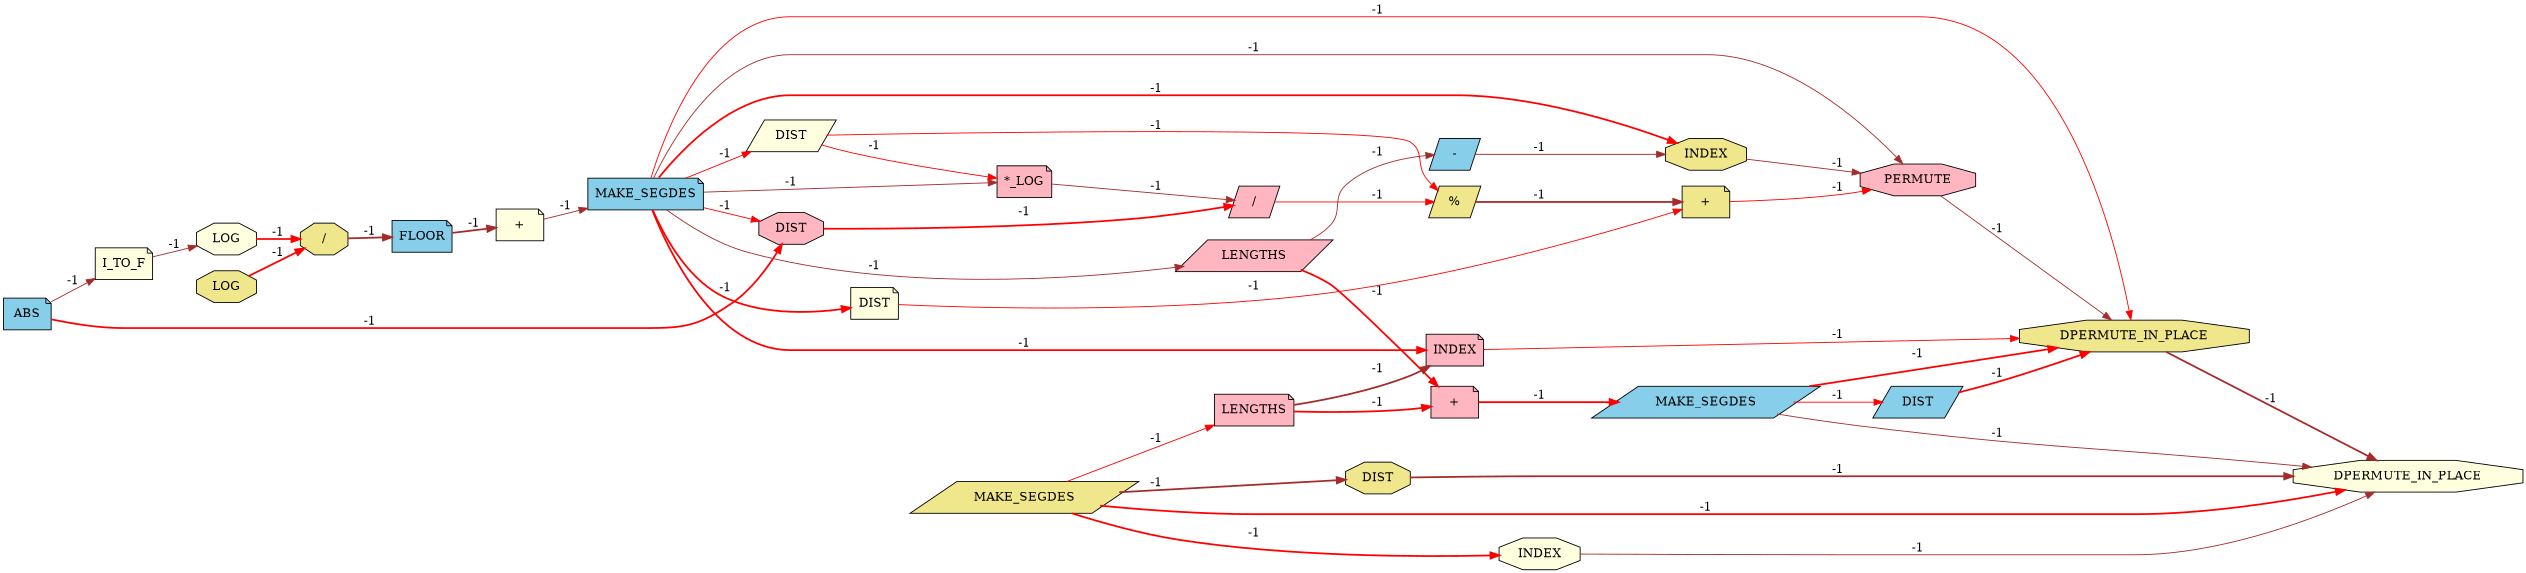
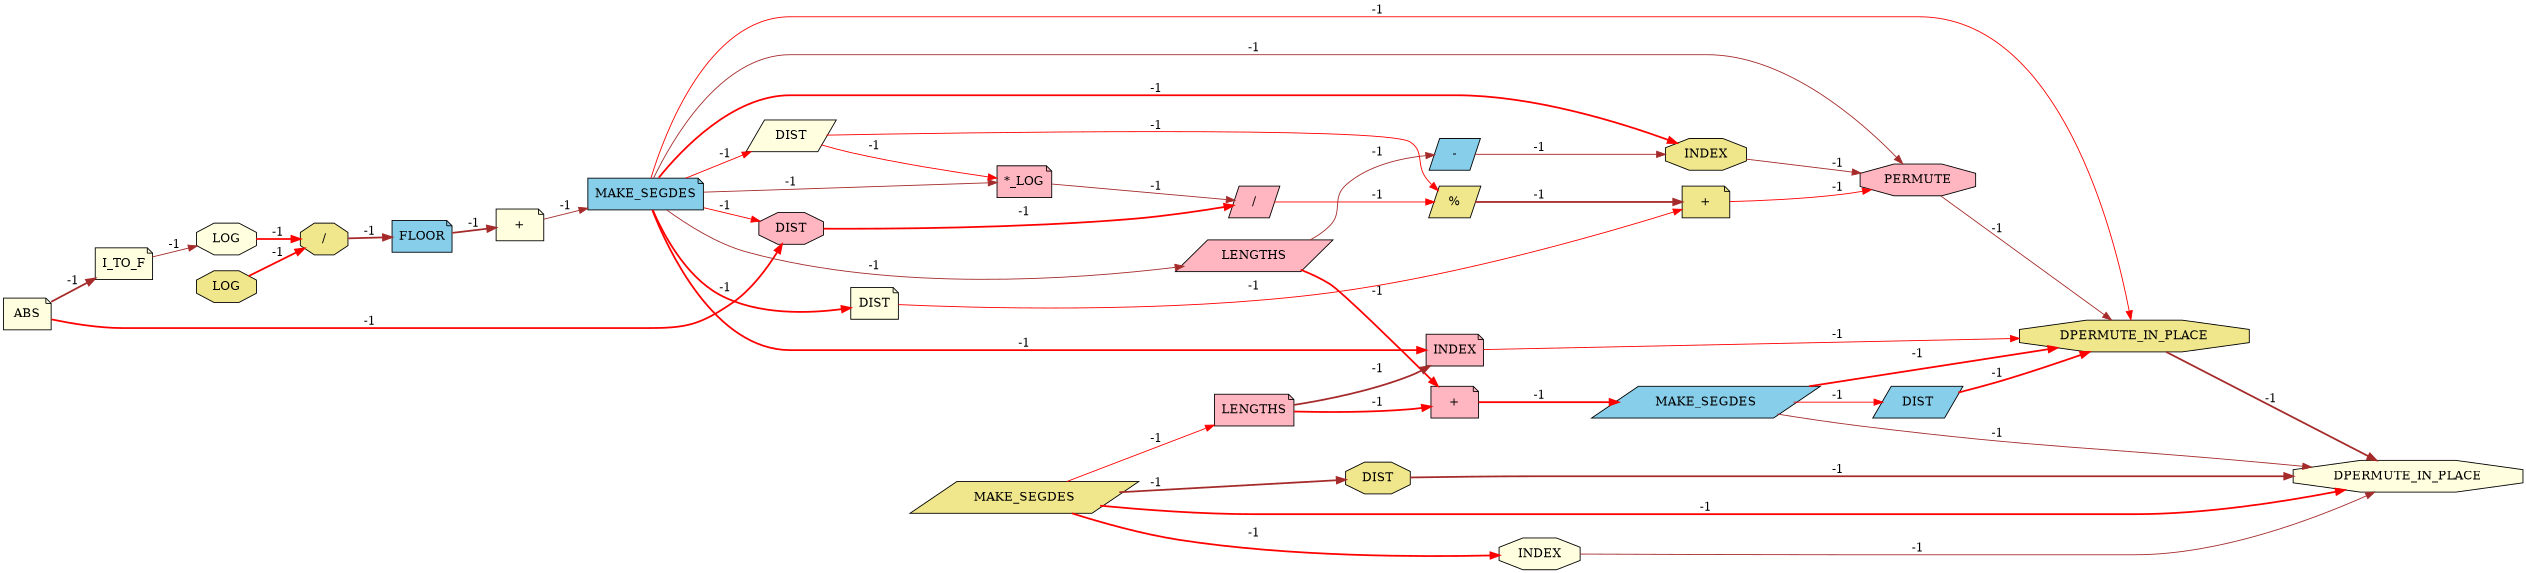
edge "ABS" -> "I_TO_F": style solid -> bold
node "ABS": fillcolor skyblue -> lightyellow
